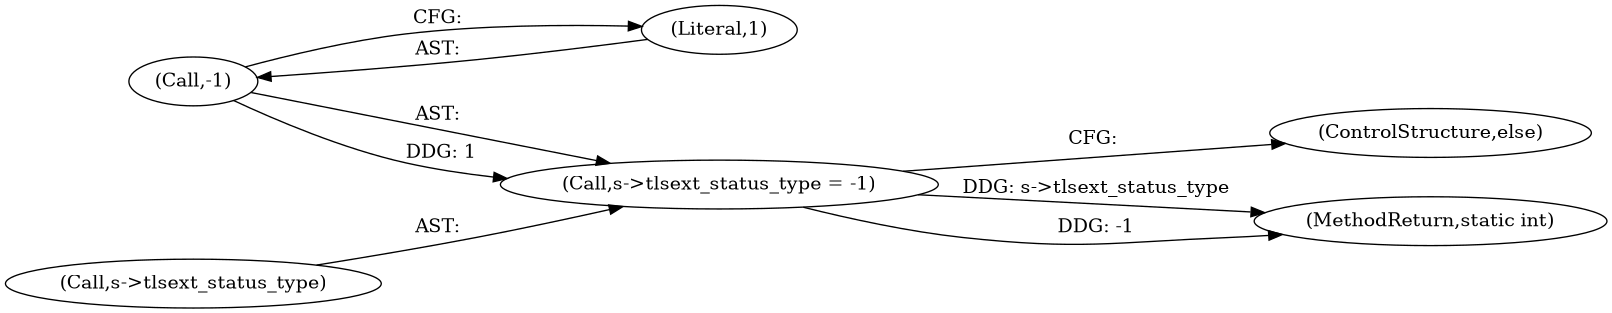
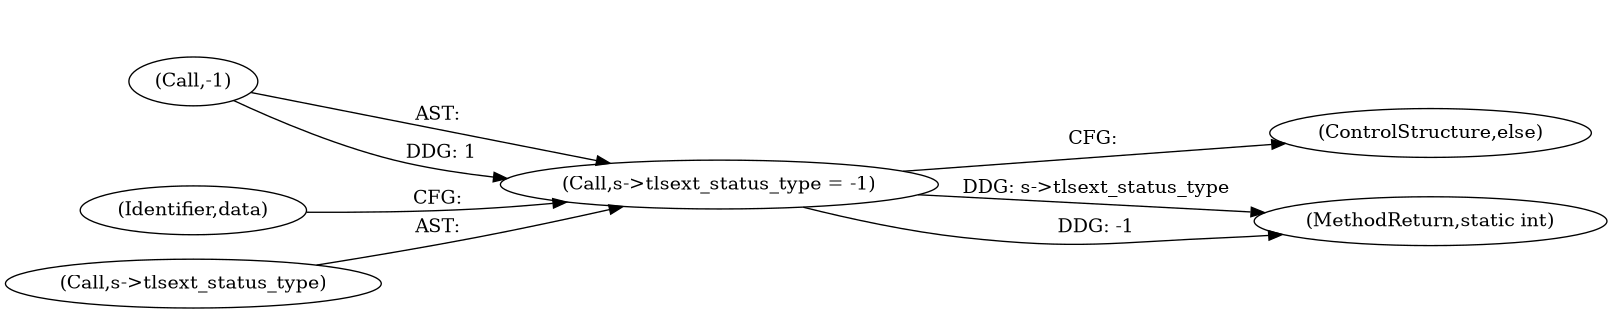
node "(Literal,1)": removed
node "(Identifier,data)": added
